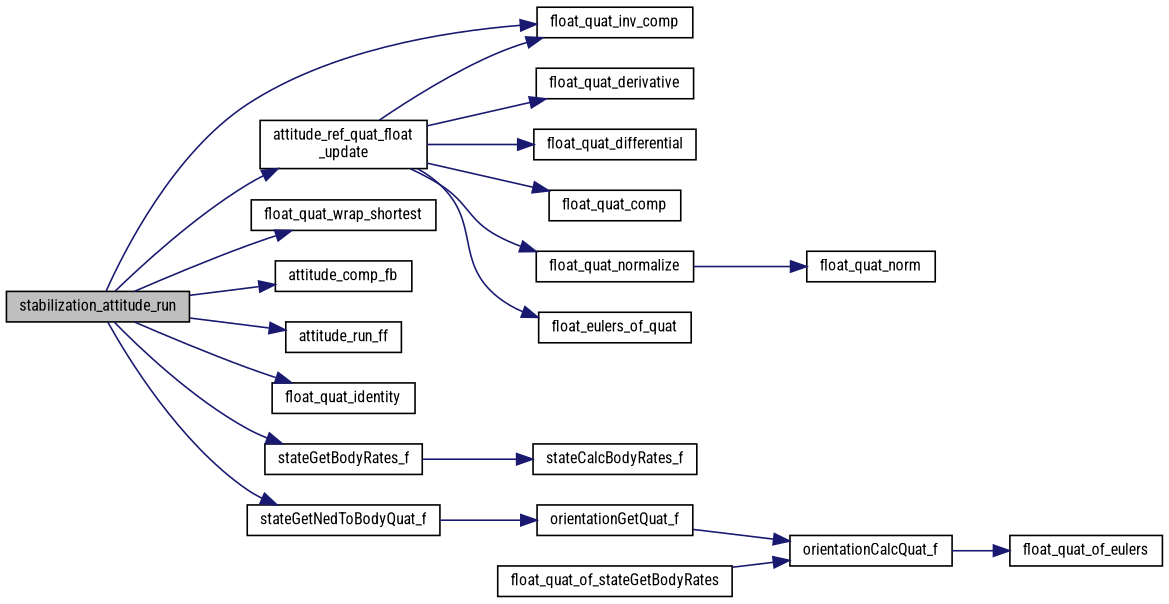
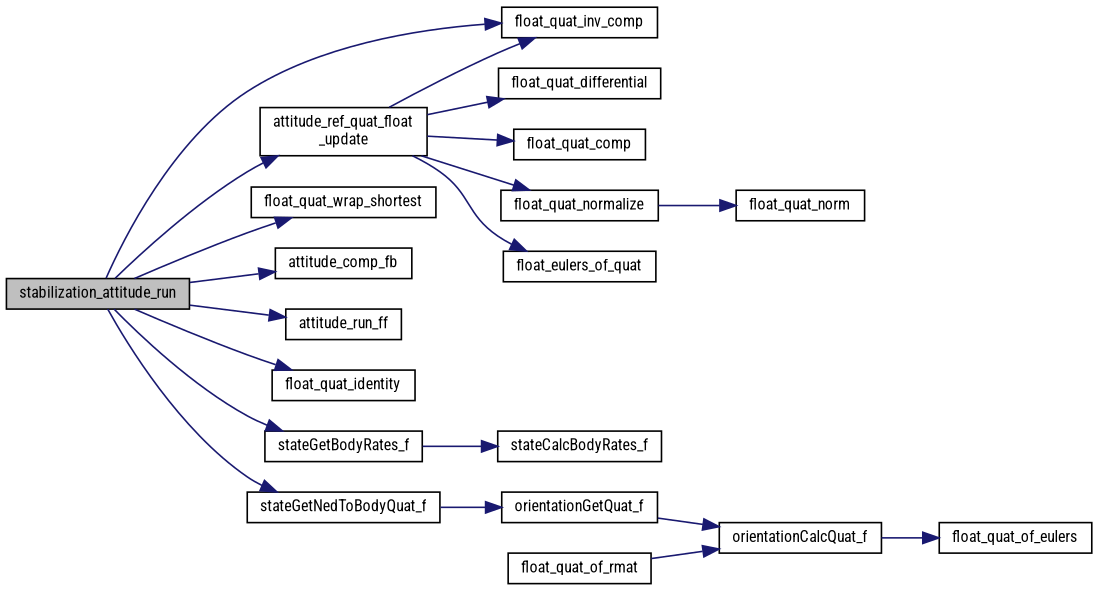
node "float_quat_derivative": removed
node "float_quat_of_stateGetBodyRates": label "float_quat_of_stateGetBodyRates" -> "float_quat_of_rmat"
